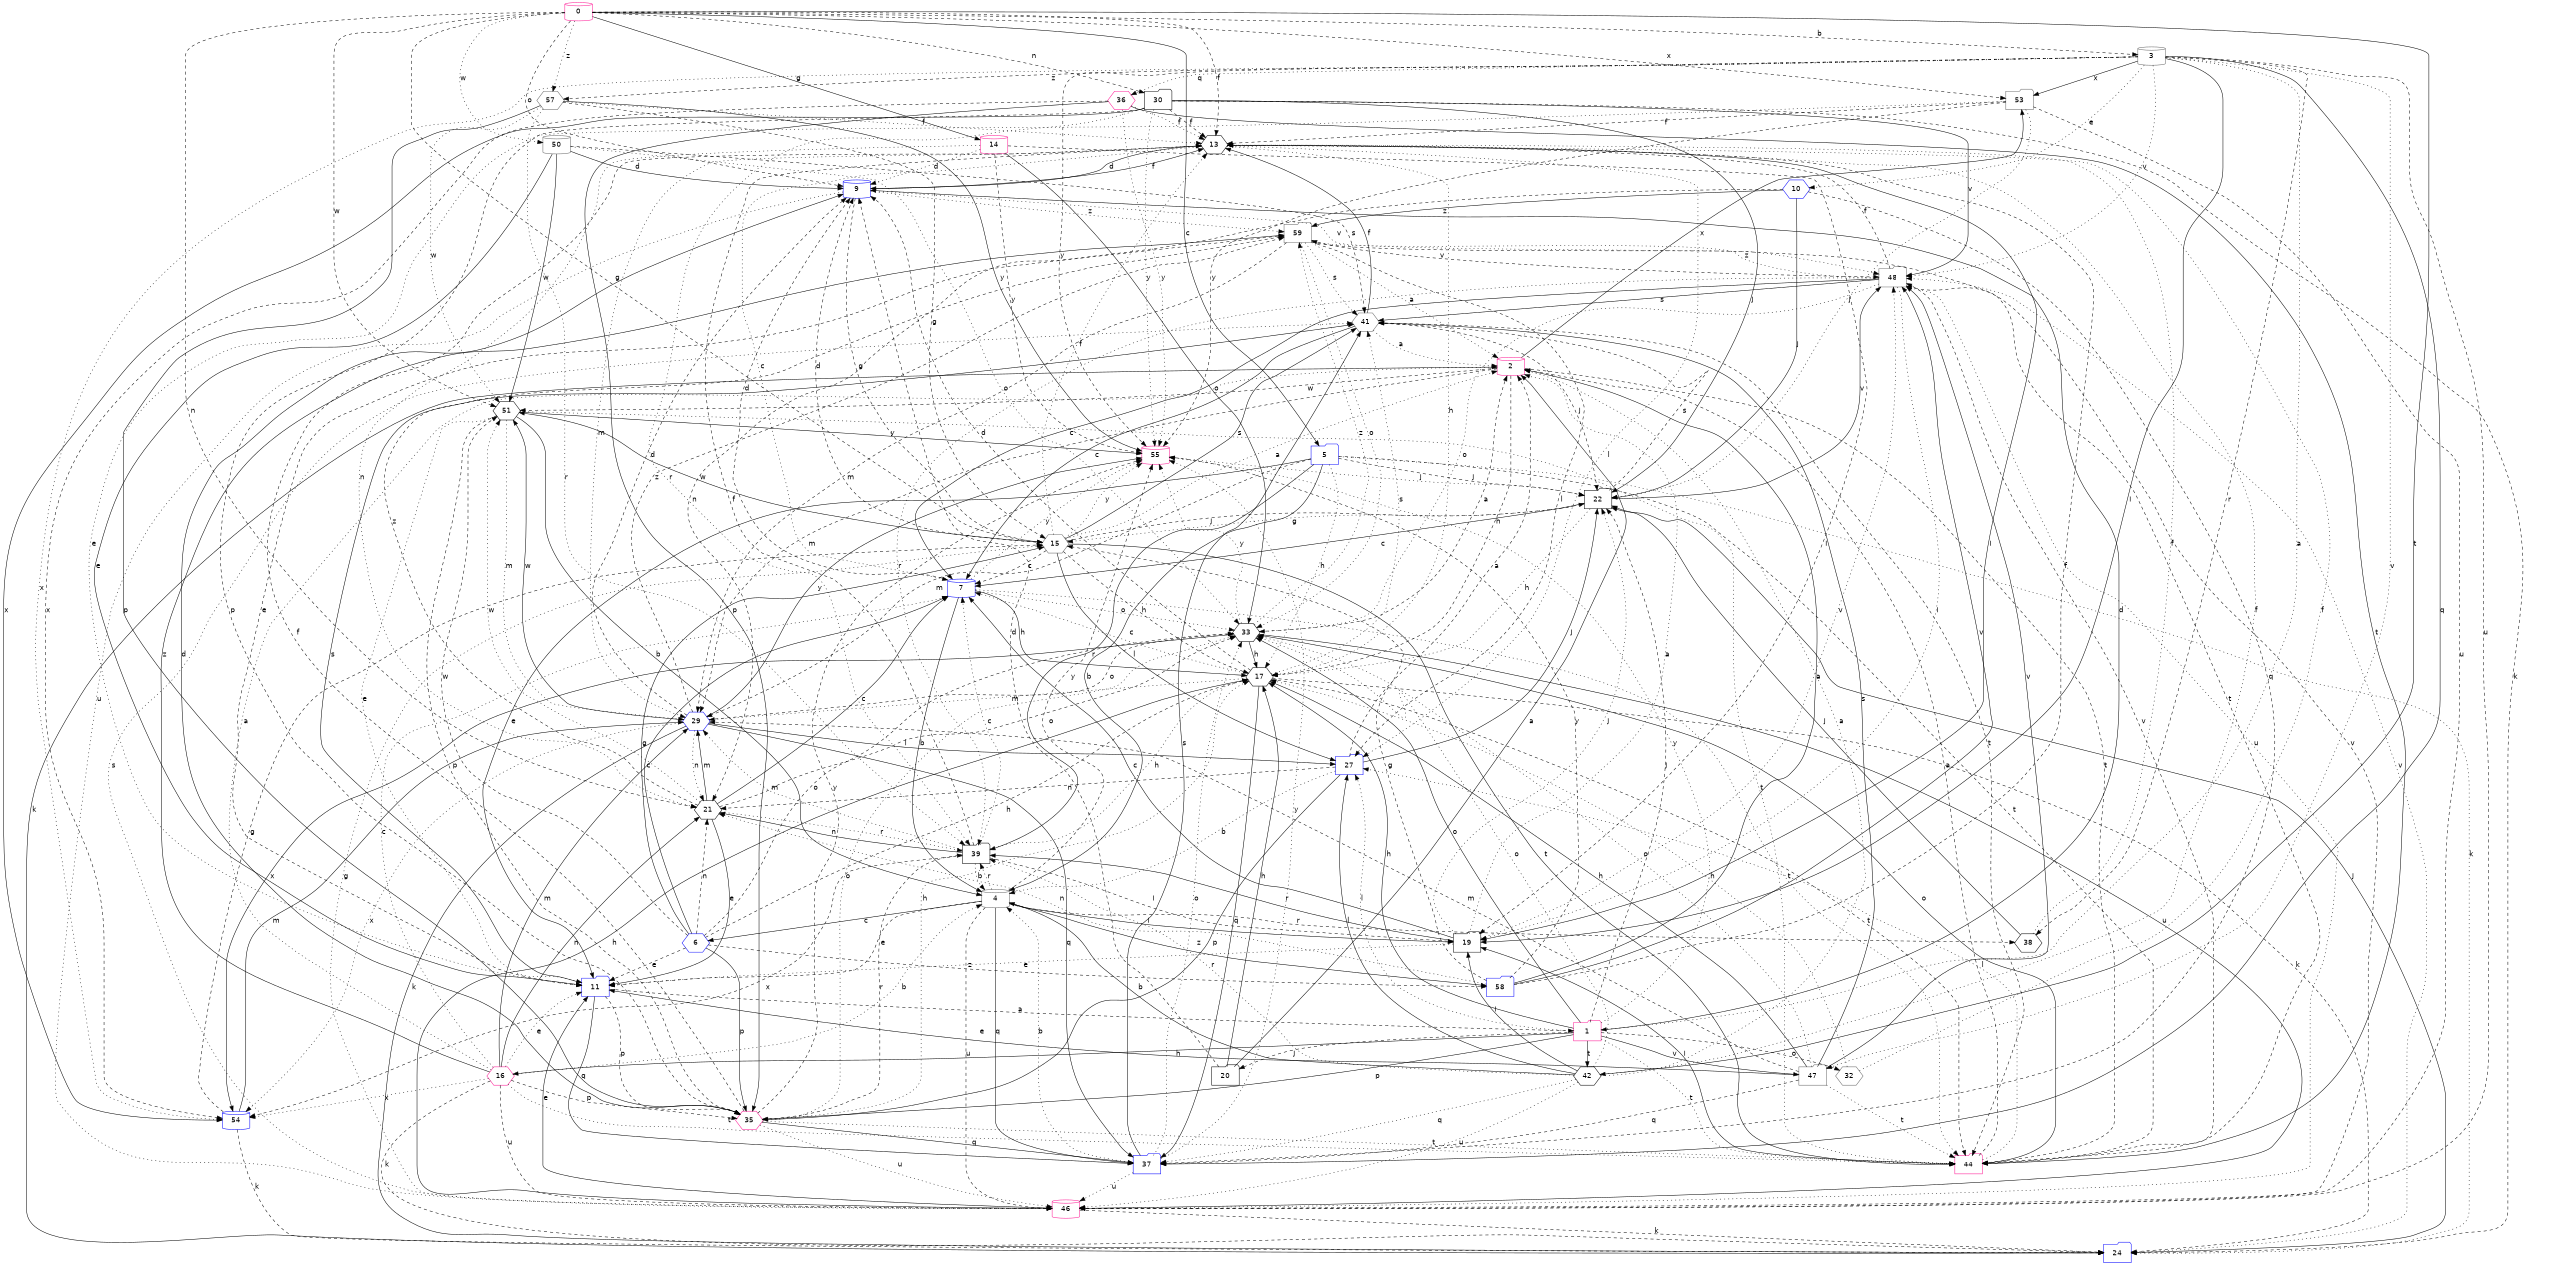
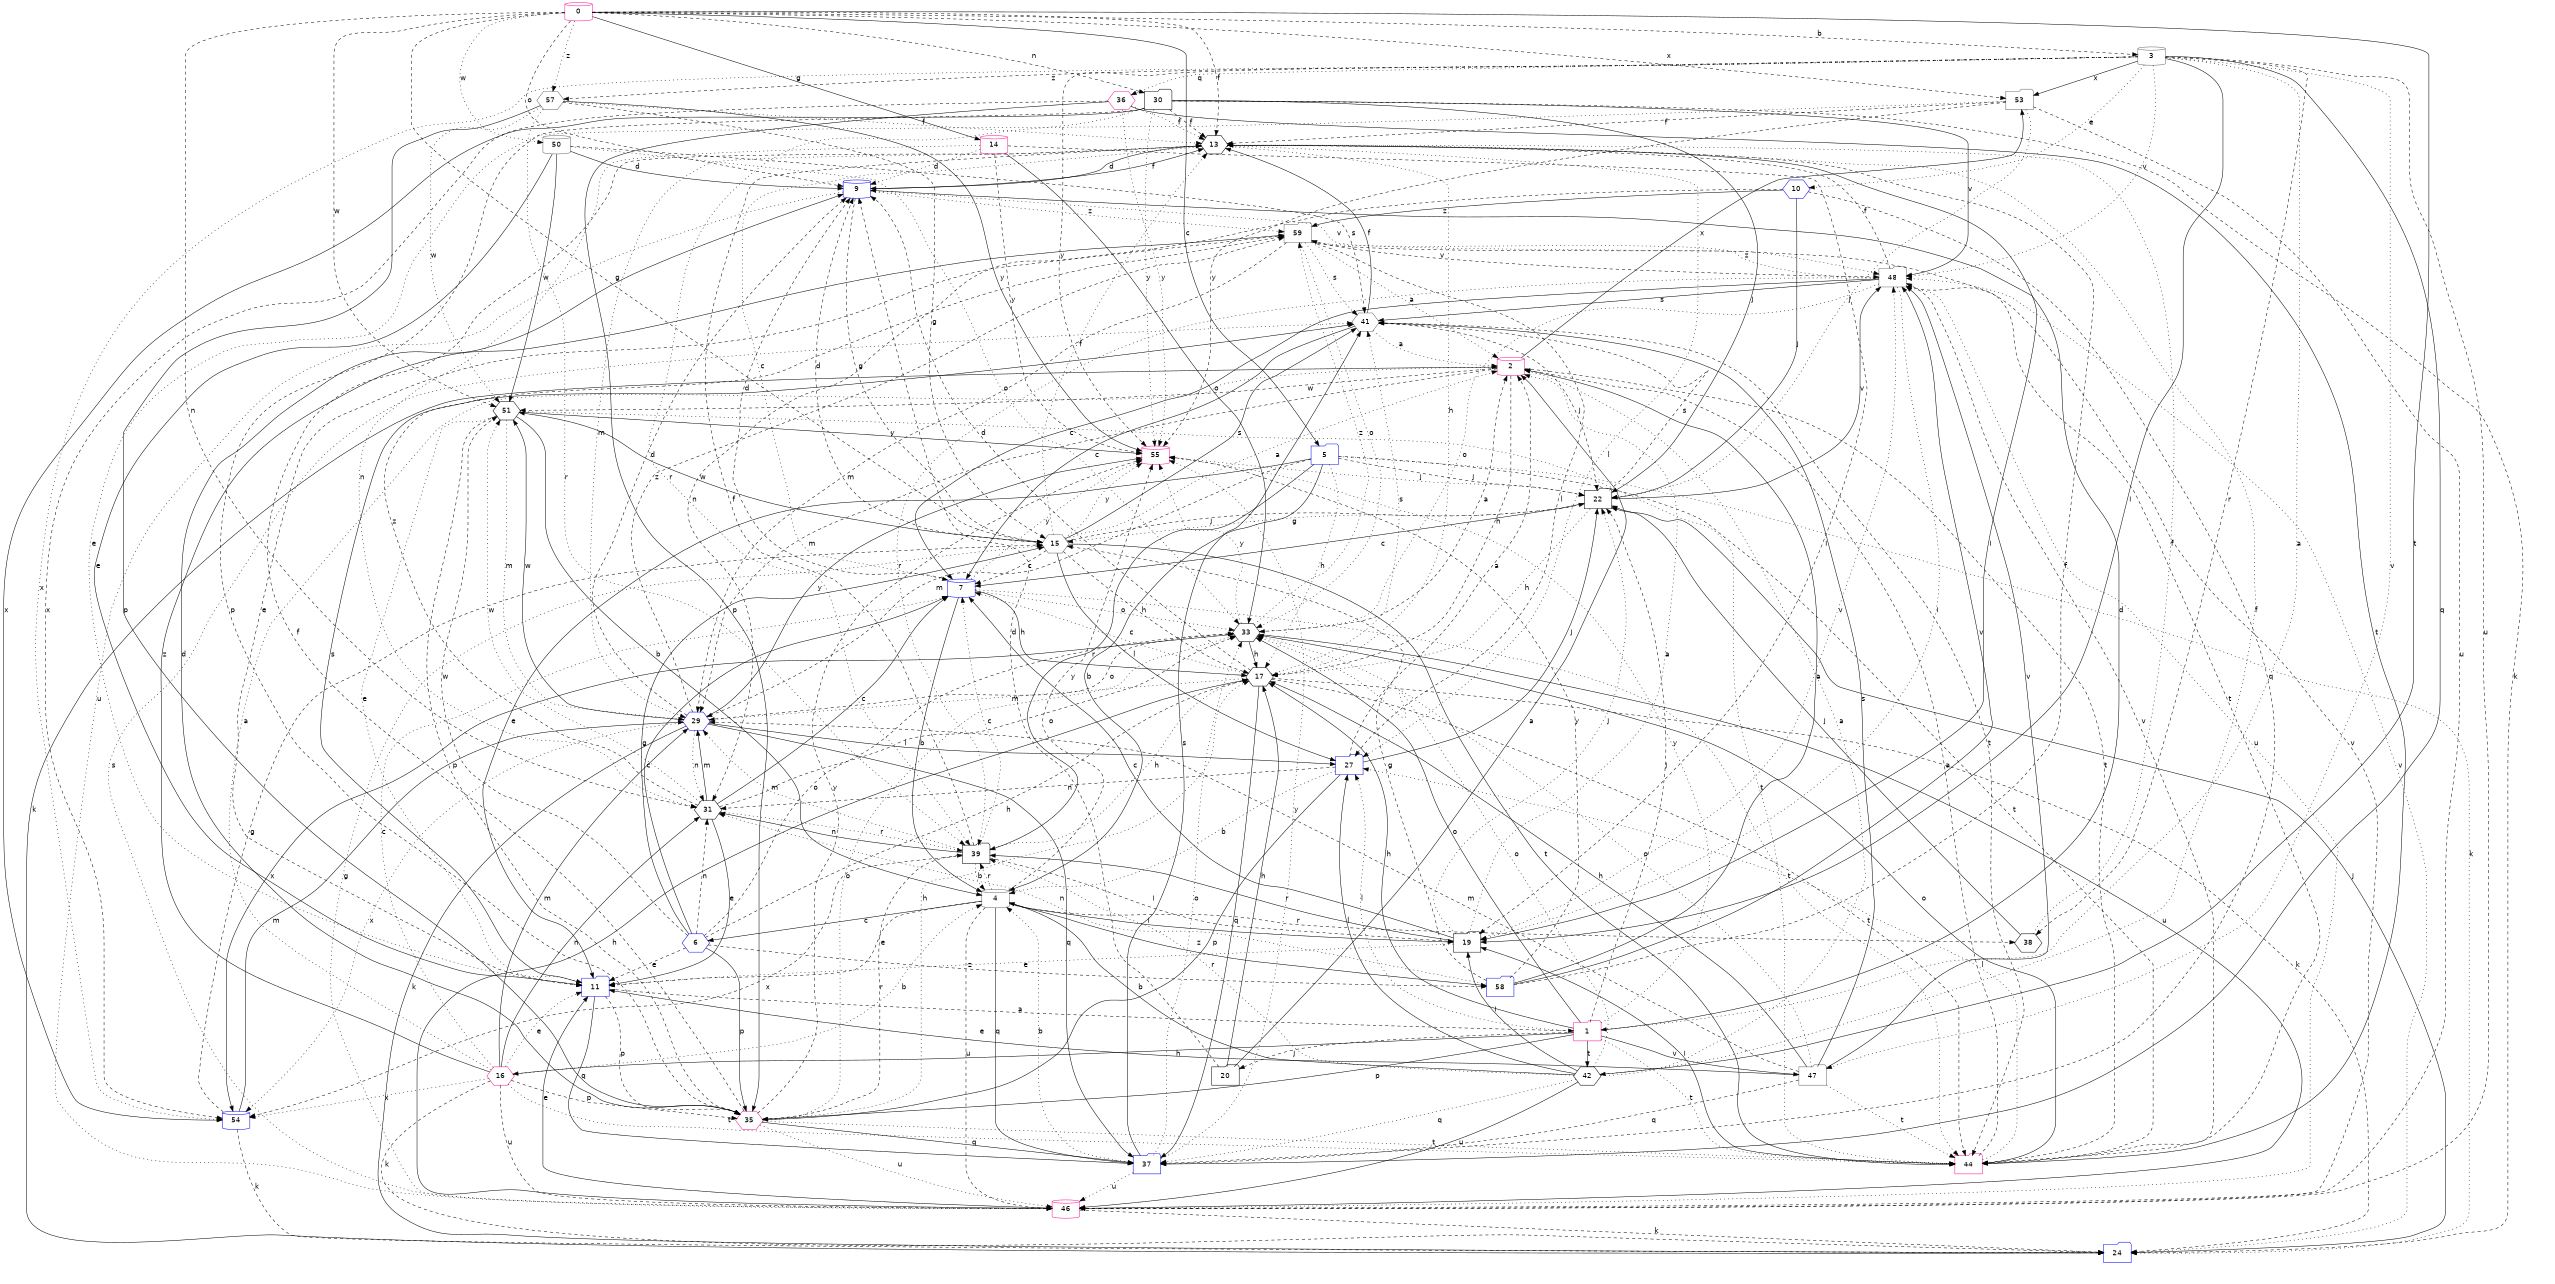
node "21": label "21" -> "31"
node "32": removed
edge "42" -> "46": style dotted -> solid
